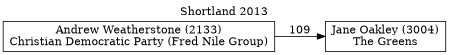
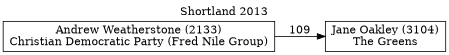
node "Jane Oakley (3004) The Greens": label "Jane Oakley (3004) The Greens" -> "Jane Oakley (3104) The Greens"
